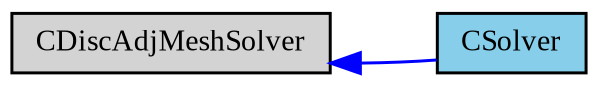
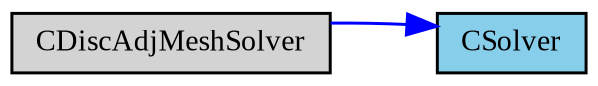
edge "CSolver" -> "CDiscAdjMeshSolver": reversed
